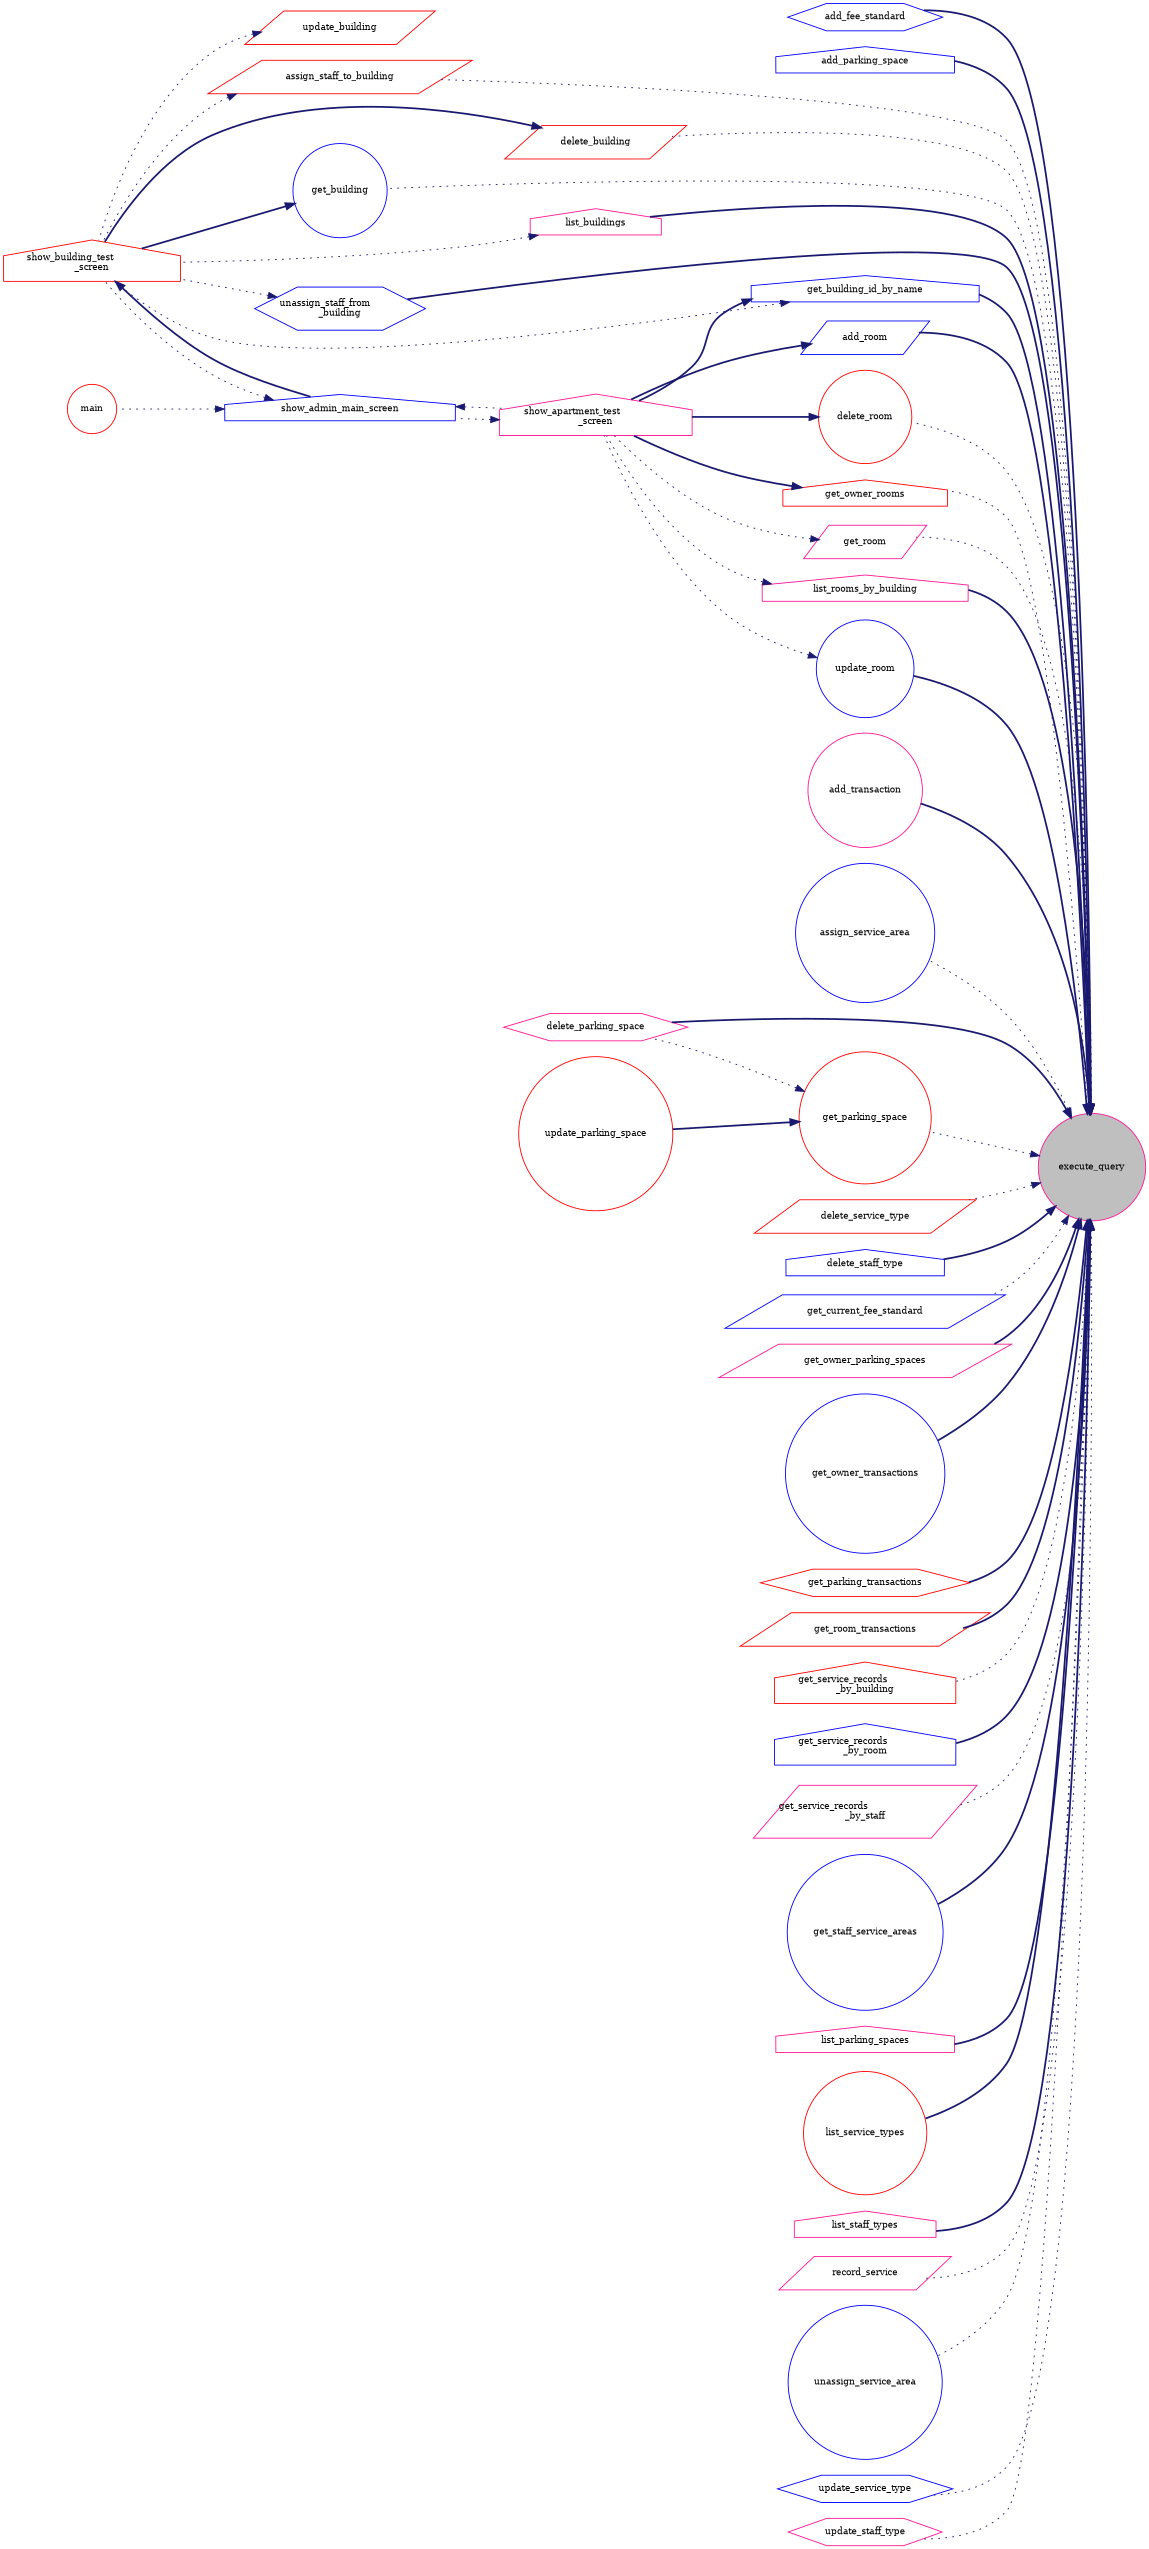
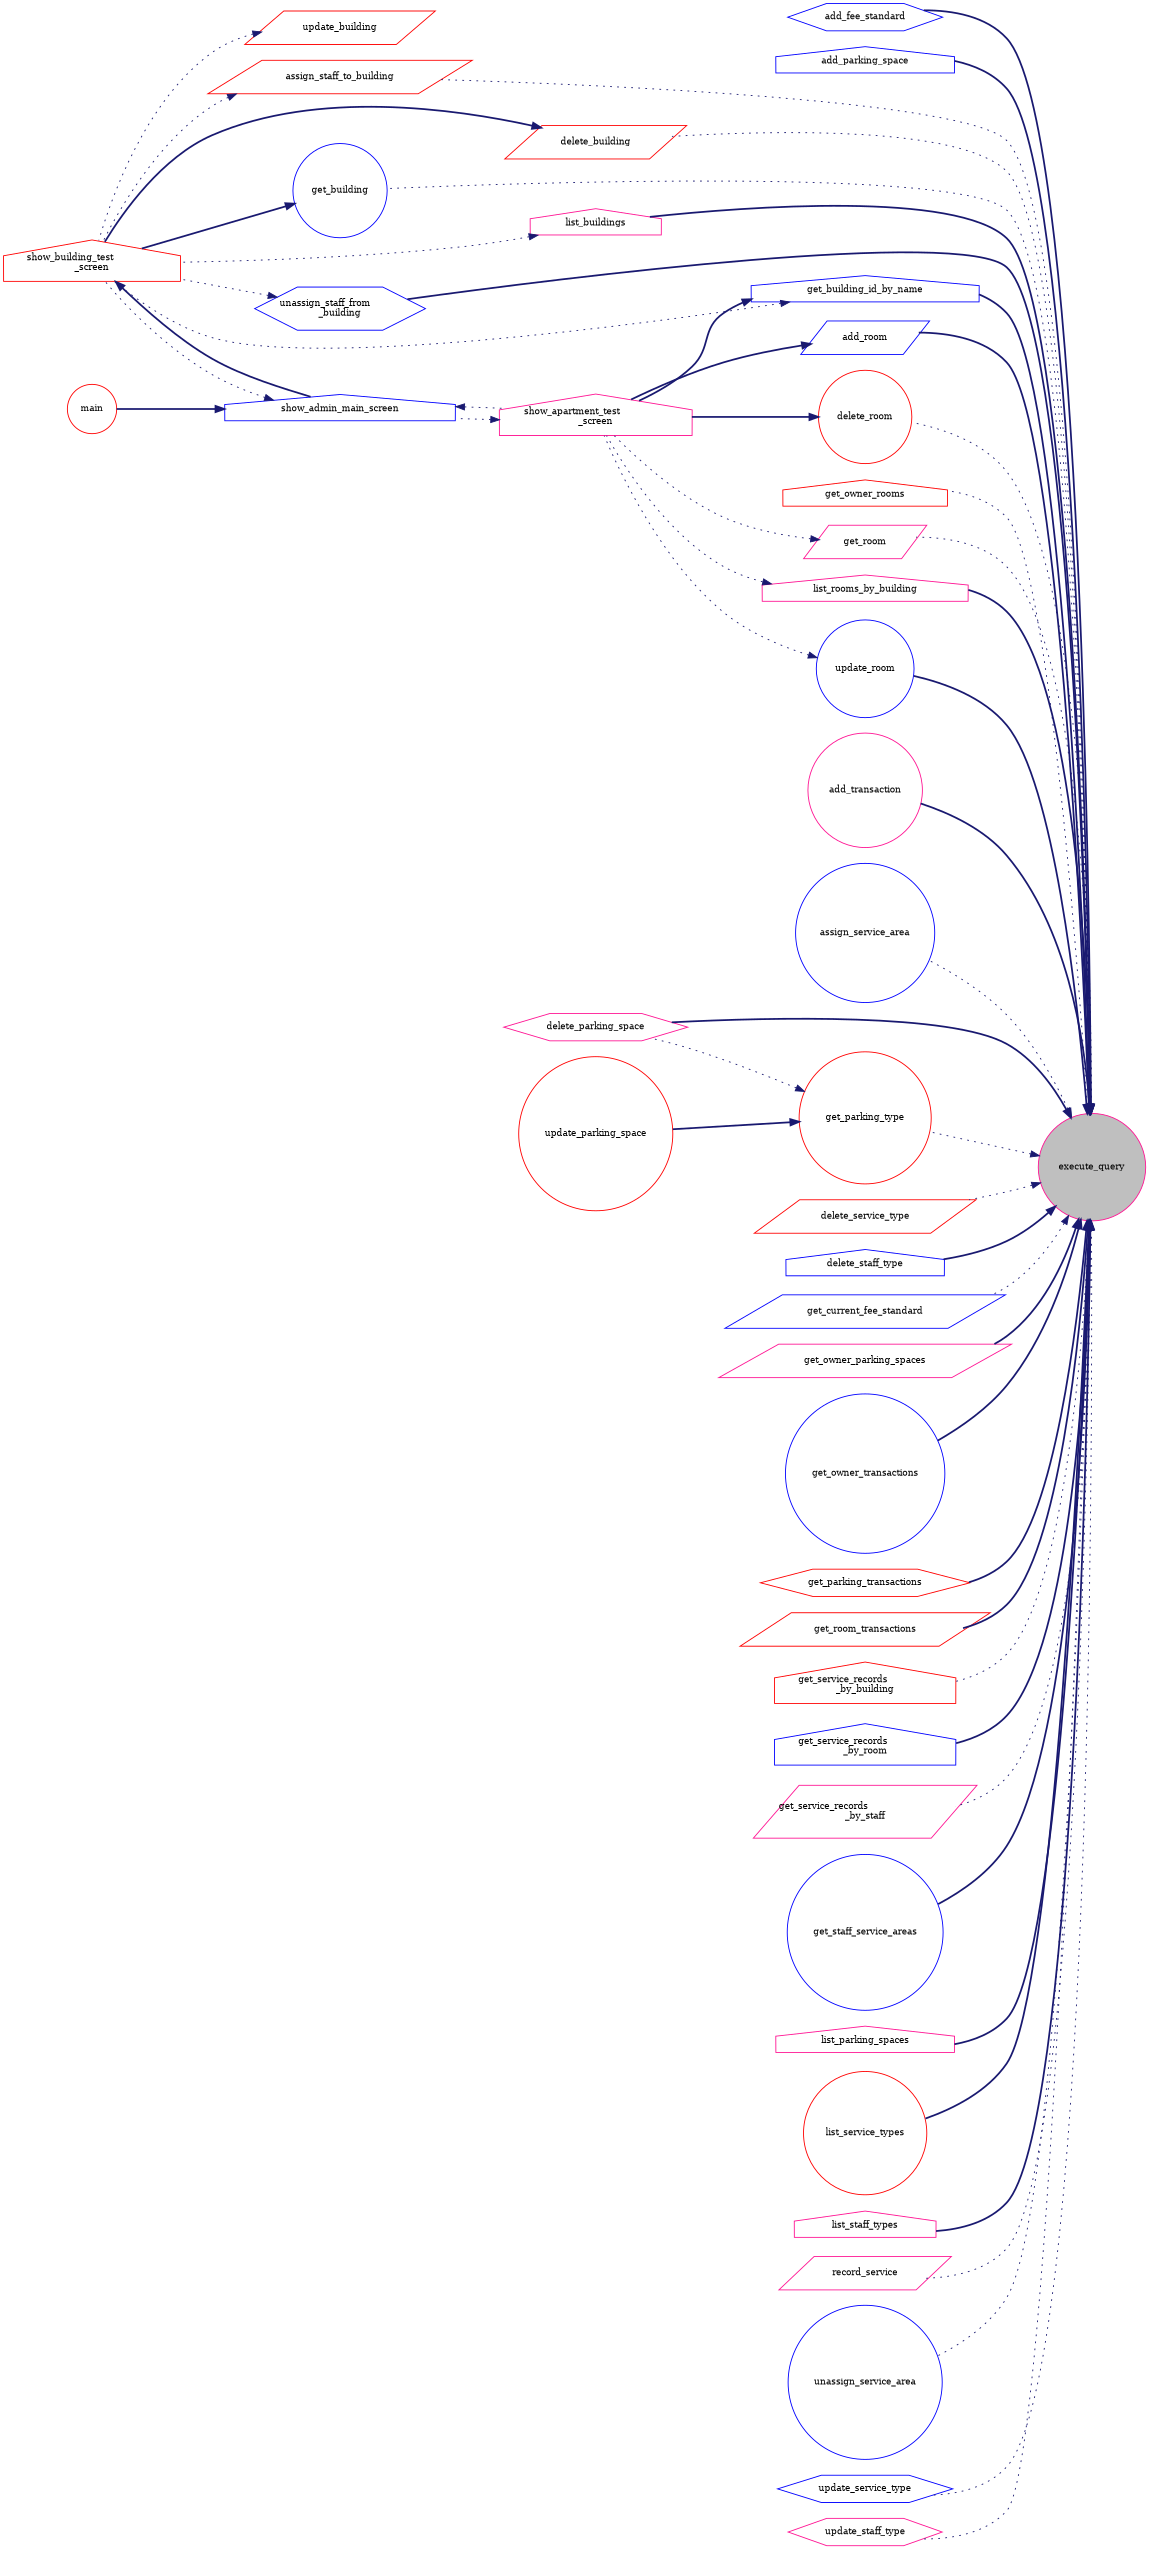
edge "main" -> "show_admin_main_screen": style dotted -> bold
edge "show_apartment_test _screen" -> "get_owner_rooms": removed
node "get_parking_space": label "get_parking_space" -> "get_parking_type"
